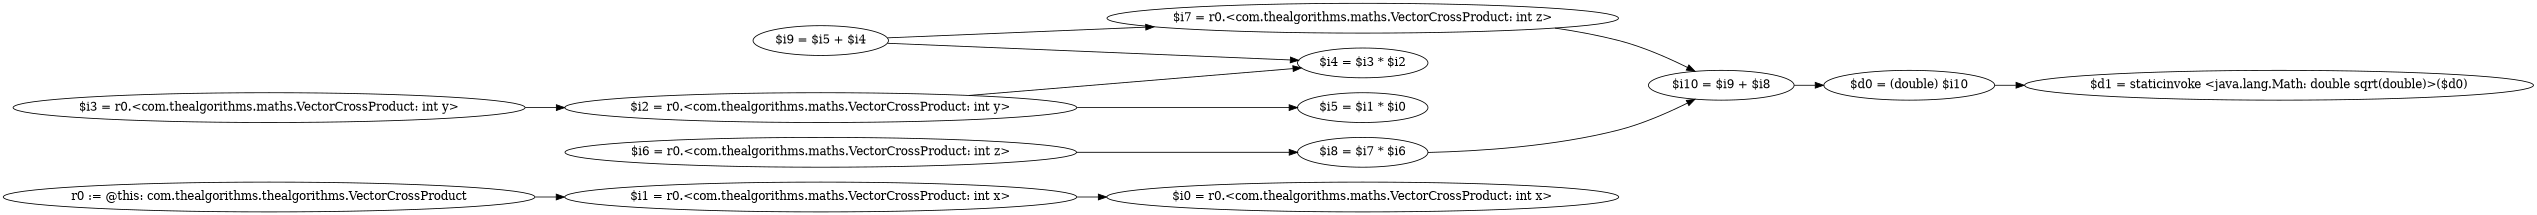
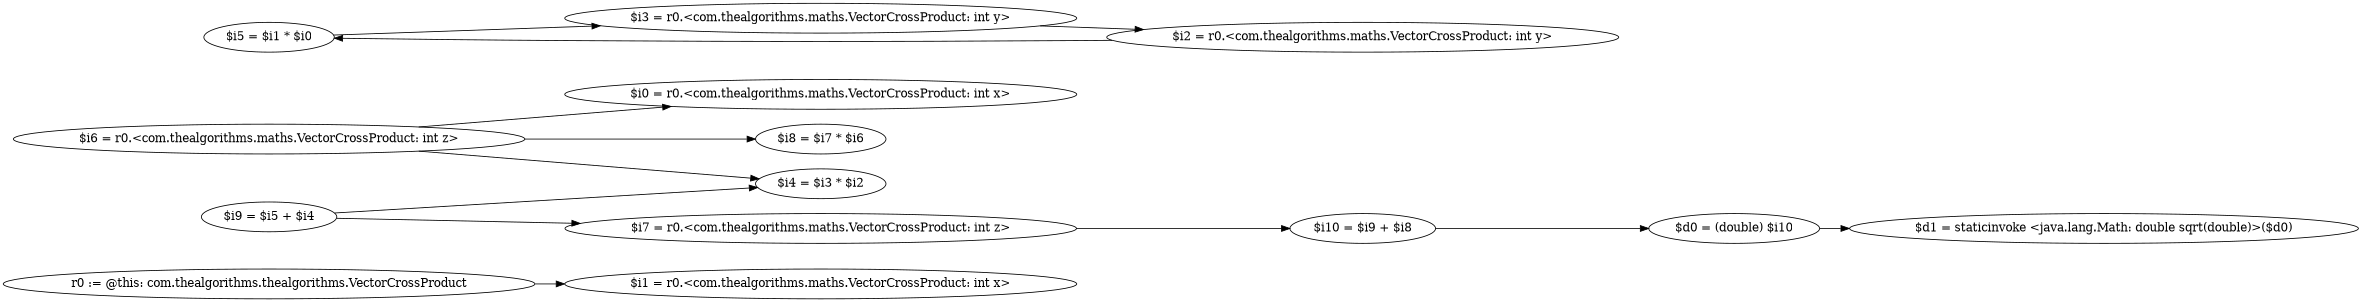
edge "$i5 = $i1 * $i0" -> "$i3 = r0.<com.thealgorithms.maths.VectorCrossProduct: int y>": added
edge "$i2 = r0.<com.thealgorithms.maths.VectorCrossProduct: int y>" -> "$i4 = $i3 * $i2": now "$i6 = r0.<com.thealgorithms.maths.VectorCrossProduct: int z>" -> "$i4 = $i3 * $i2"
edge "$i8 = $i7 * $i6" -> "$i10 = $i9 + $i8": removed
edge "$i1 = r0.<com.thealgorithms.maths.VectorCrossProduct: int x>" -> "$i0 = r0.<com.thealgorithms.maths.VectorCrossProduct: int x>": now "$i6 = r0.<com.thealgorithms.maths.VectorCrossProduct: int z>" -> "$i0 = r0.<com.thealgorithms.maths.VectorCrossProduct: int x>"
